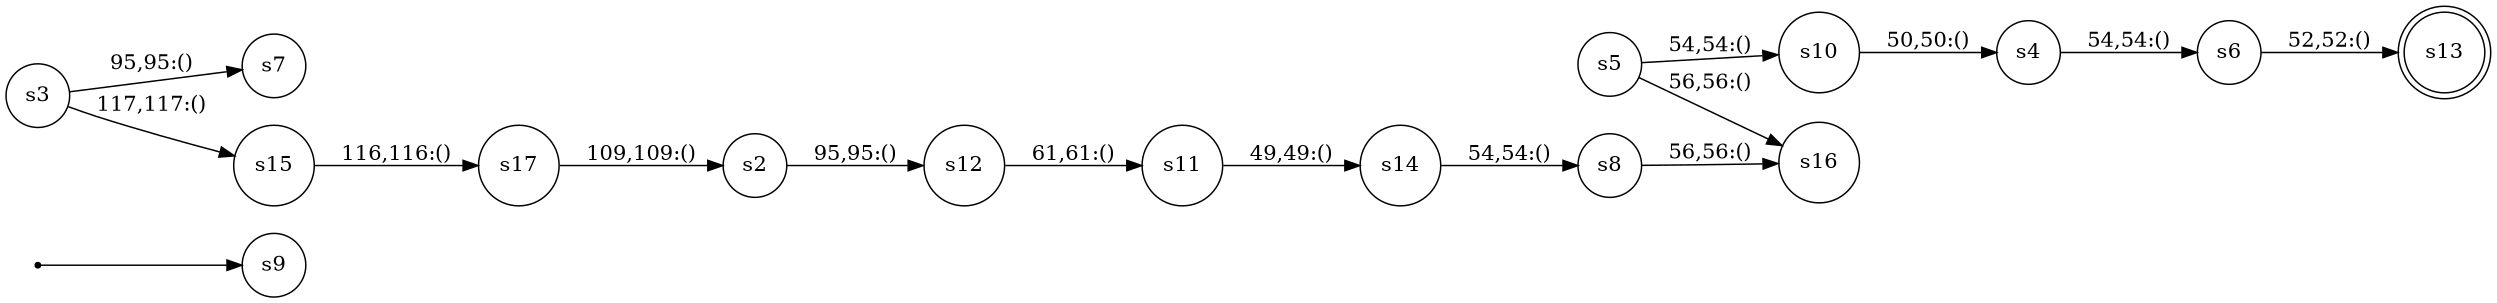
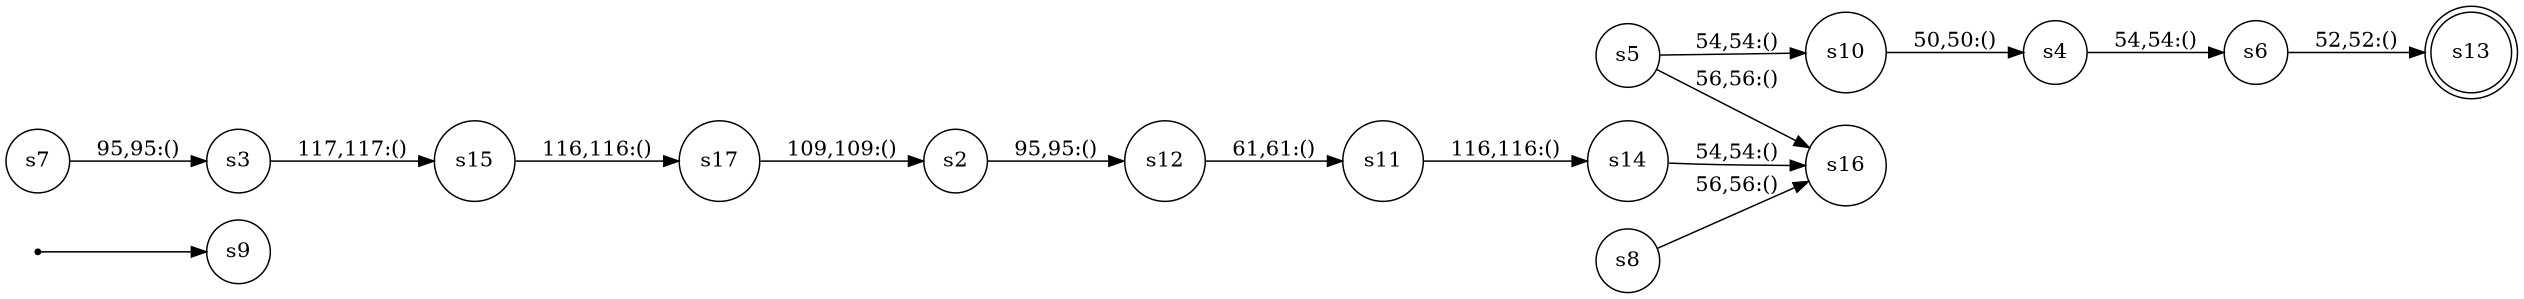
edge "s3" -> "s7": reversed
edge "s11" -> "s14": label "49,49:()" -> "116,116:()"
edge "s14" -> "s8": now "s14" -> "s16"
